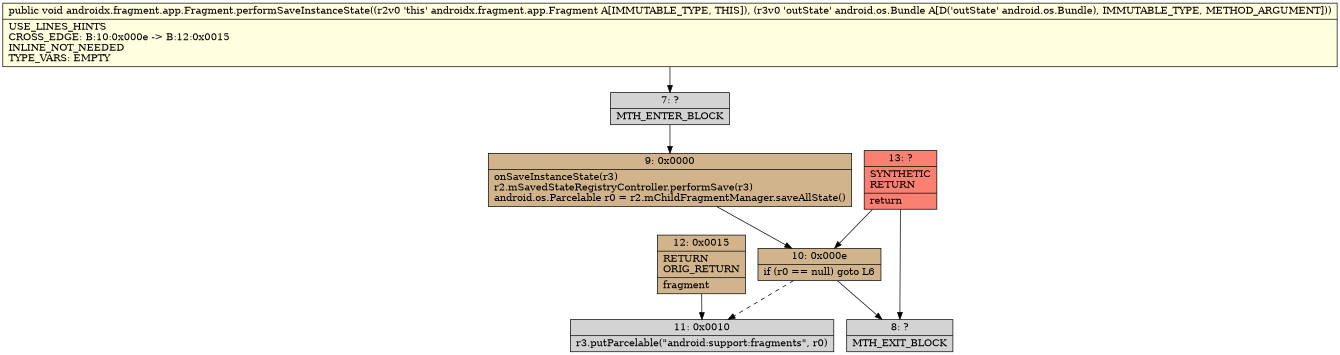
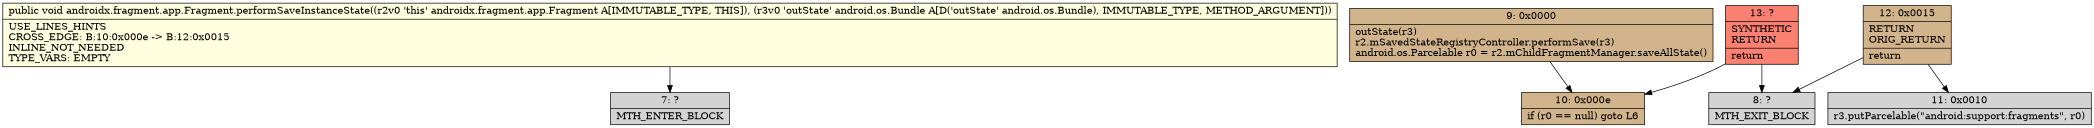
edge "7: ?" -> "9: 0x0000": removed
node "9: 0x0000": text "onSaveInstanceState(r3)" -> "outState(r3)"
node "12: 0x0015": text "fragment" -> "return"
edge "10: 0x000e" -> "11: 0x0010": removed
edge "10: 0x000e" -> "8: ?": now "12: 0x0015" -> "8: ?"
